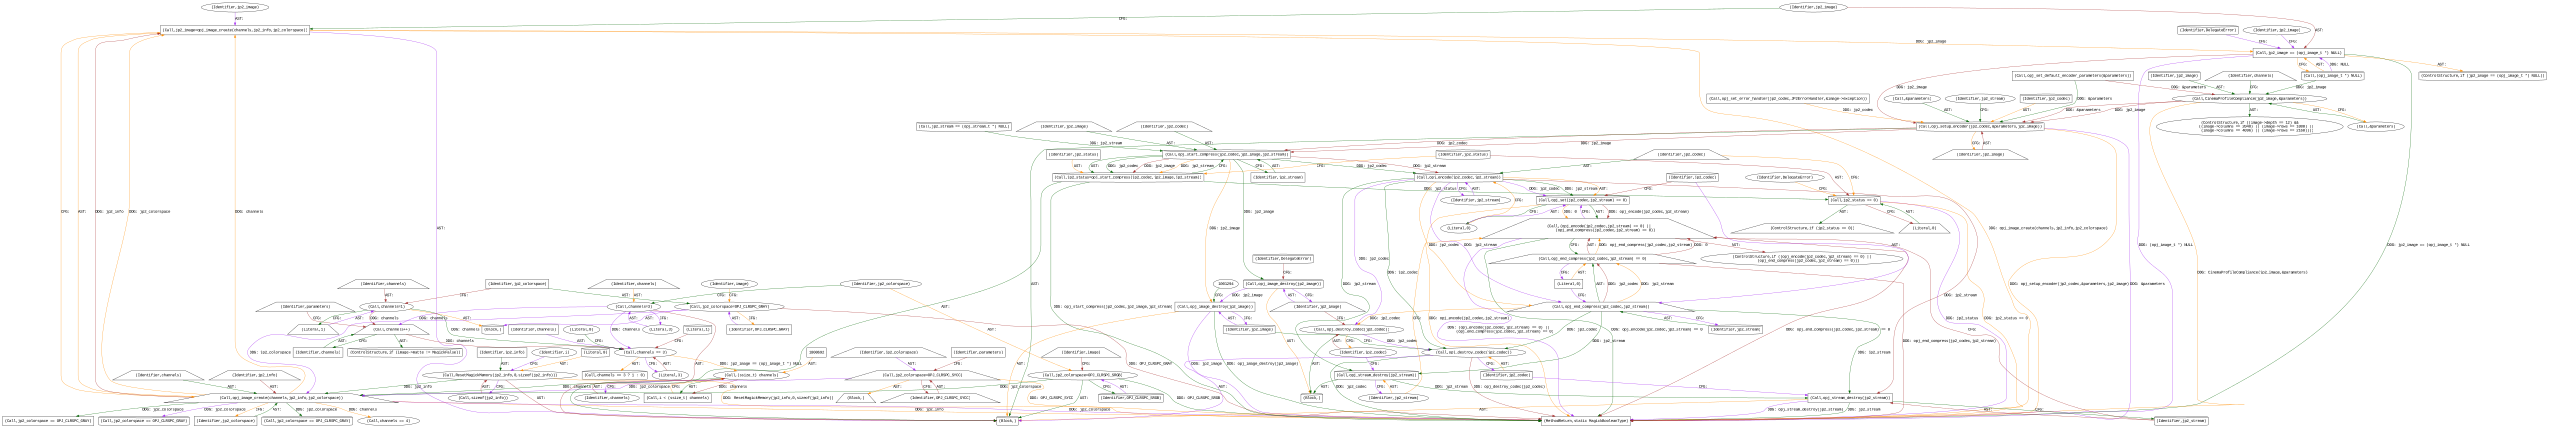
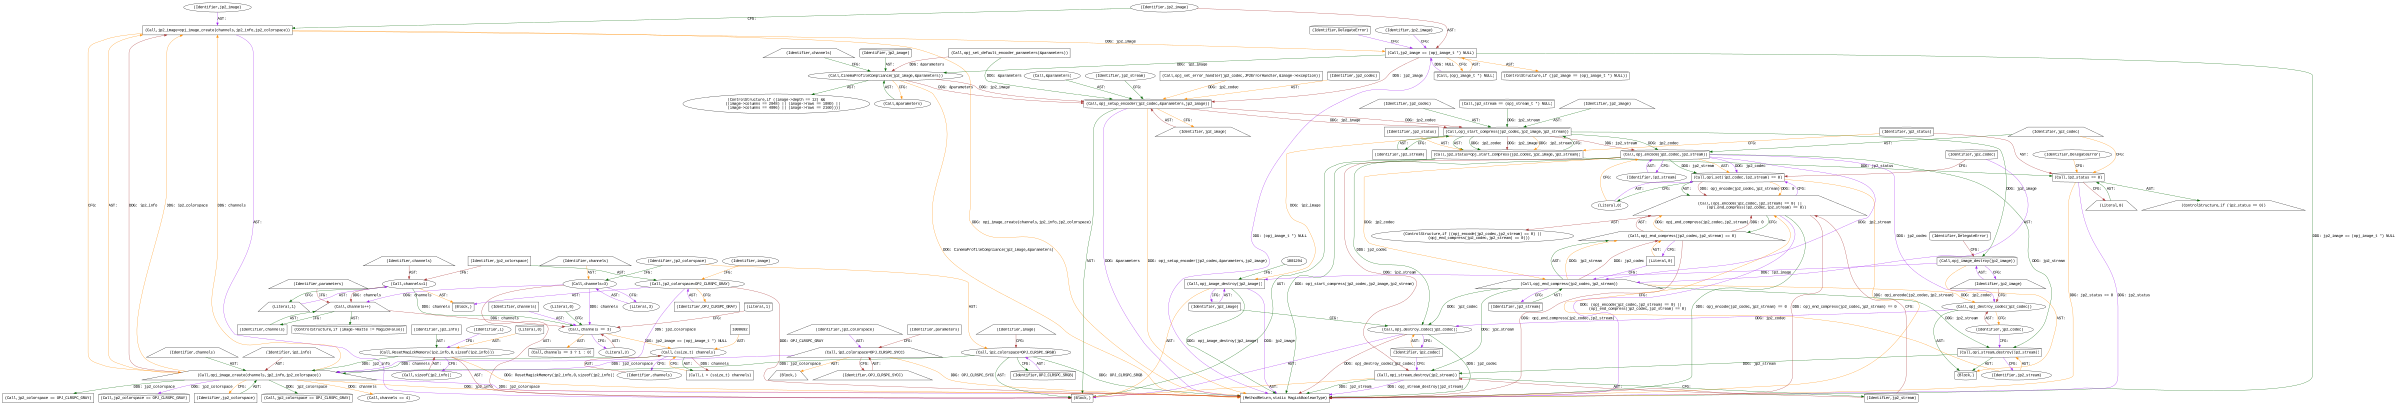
edge "(Call,(opj_image_t *) NULL)" -> "(Call,CinemaProfileCompliance(jp2_image,&parameters))": now "(Call,jp2_image == (opj_image_t *) NULL)" -> "(Call,CinemaProfileCompliance(jp2_image,&parameters))"
